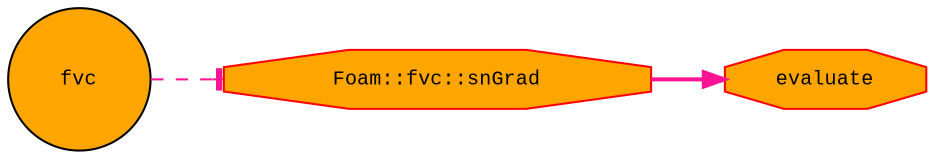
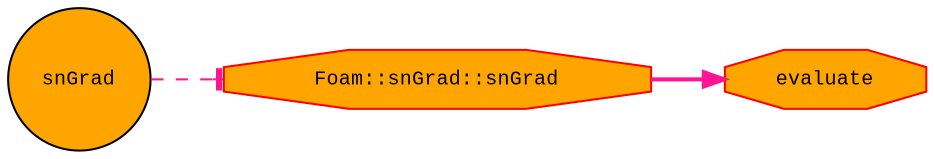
node "fvc": label "fvc" -> "snGrad"
node "Foam::fvc::snGrad": label "Foam::fvc::snGrad" -> "Foam::snGrad::snGrad"
